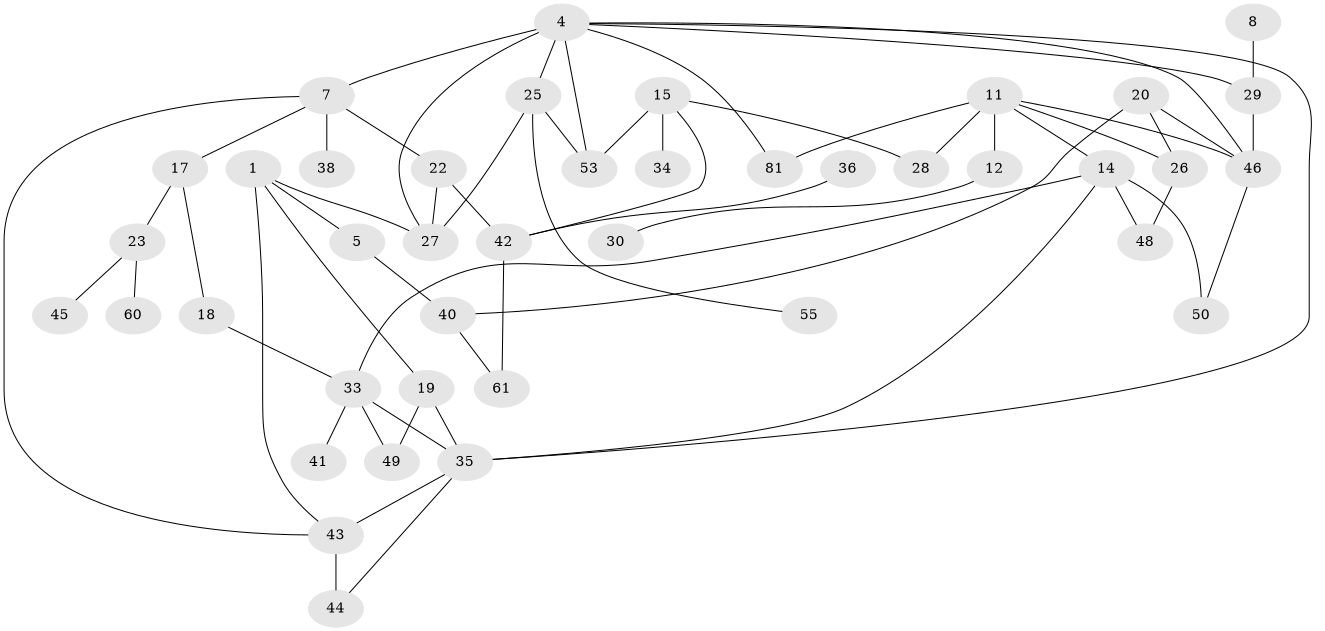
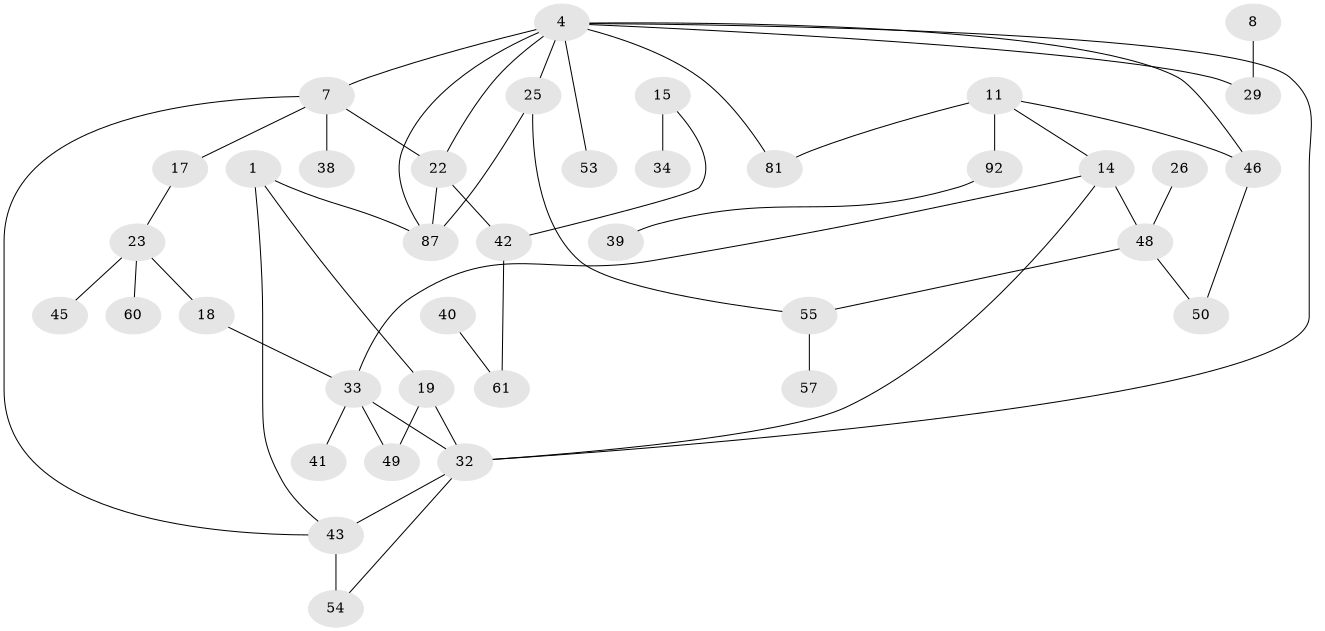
edge "4" -- "22": added
node "20": removed
edge "11" -- "26": removed
edge "25" -- "53": removed
edge "15" -- "53": removed
edge "29" -- "46": removed
node "36": removed
node "28": removed
node "12": label "12" -> "92"
edge "14" -- "50": now "48" -- "50"
edge "17" -- "18": now "23" -- "18"
node "5": removed
node "27": label "27" -> "87"
node "30": label "30" -> "39"
edge "48" -- "55": added
node "57": added
node "35": label "35" -> "32"
node "44": label "44" -> "54"
